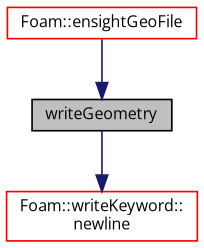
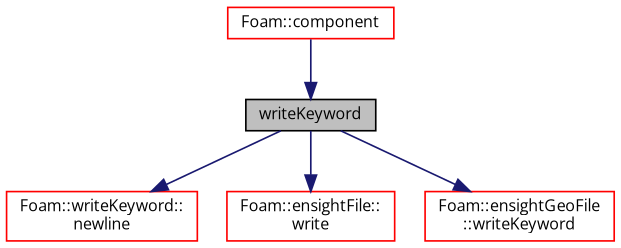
node "Foam::ensightGeoFile": label "Foam::ensightGeoFile" -> "Foam::component"
node "writeGeometry": label "writeGeometry" -> "writeKeyword"
node "Foam::ensightFile:: write": added
node "Foam::ensightGeoFile ::writeKeyword": added
